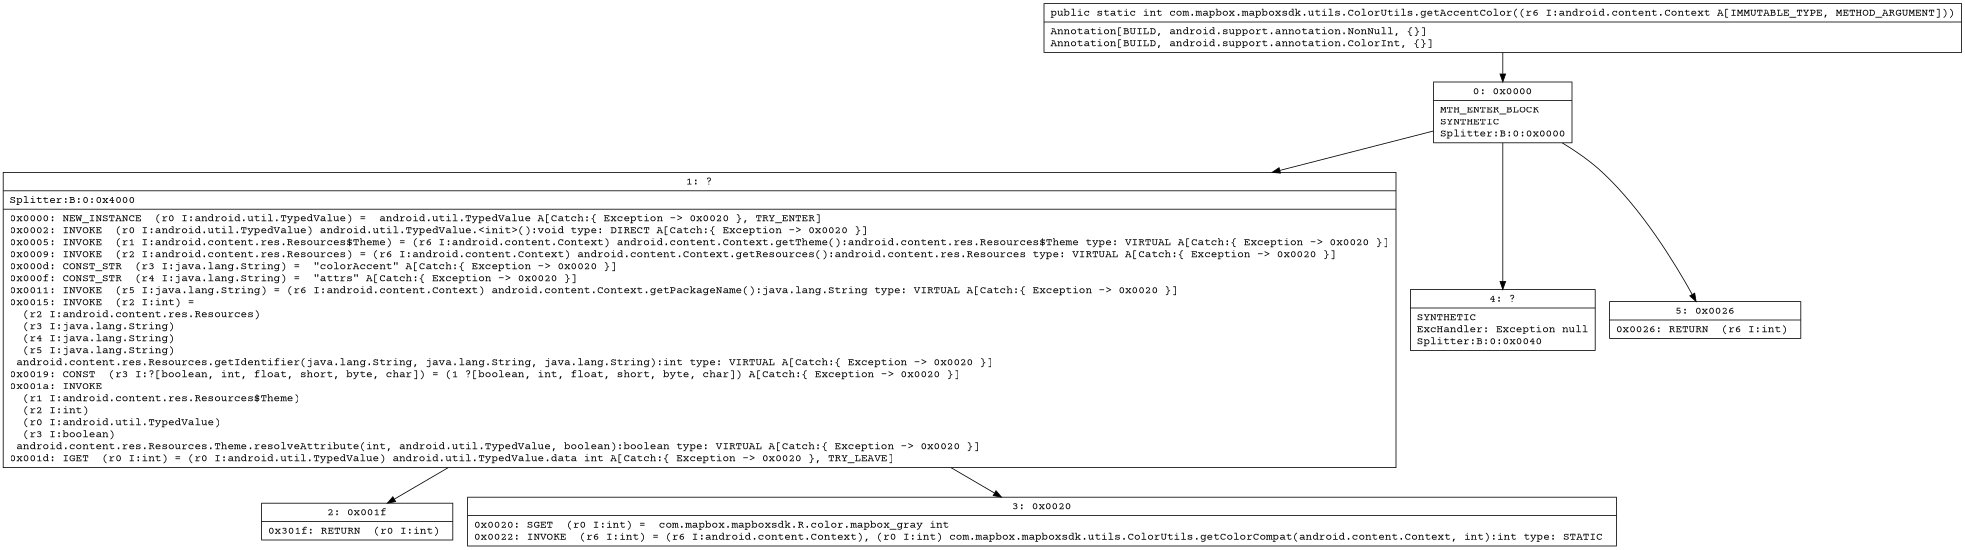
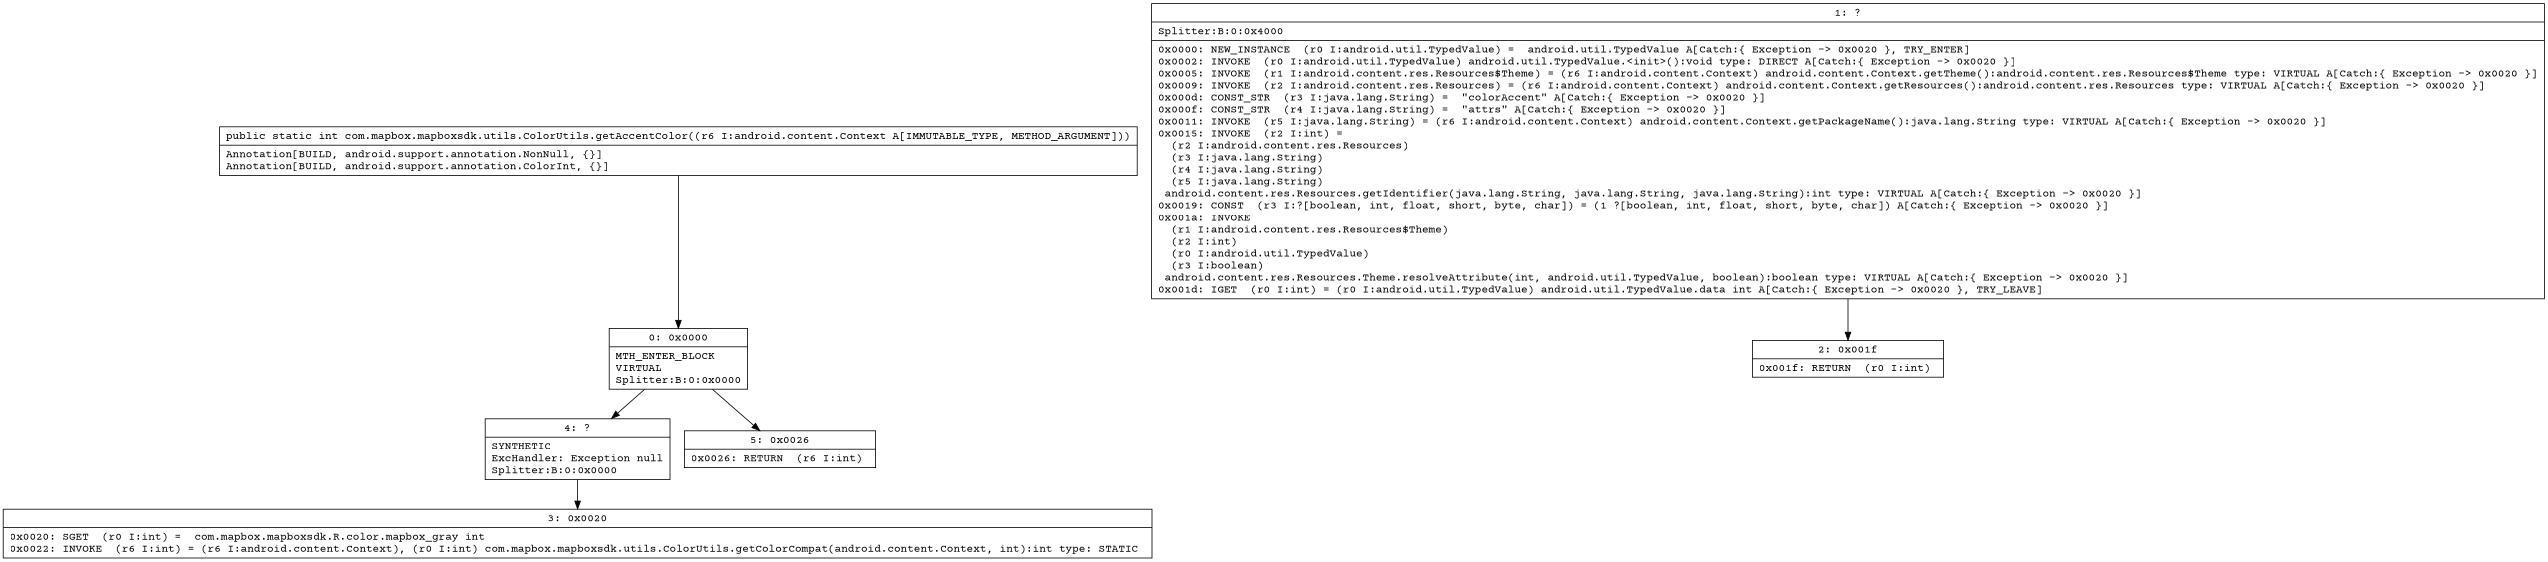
node "0: 0x0000": text "SYNTHETIC" -> "VIRTUAL"
edge "0: 0x0000" -> "1: ?": removed
node "4: ?": text "Splitter:B:0:0x0040" -> "Splitter:B:0:0x0000"
edge "1: ?" -> "3: 0x0020": now "4: ?" -> "3: 0x0020"
node "2: 0x001f": text "0x301f: RETURN  (r0 I:int)" -> "0x001f: RETURN  (r0 I:int)"
